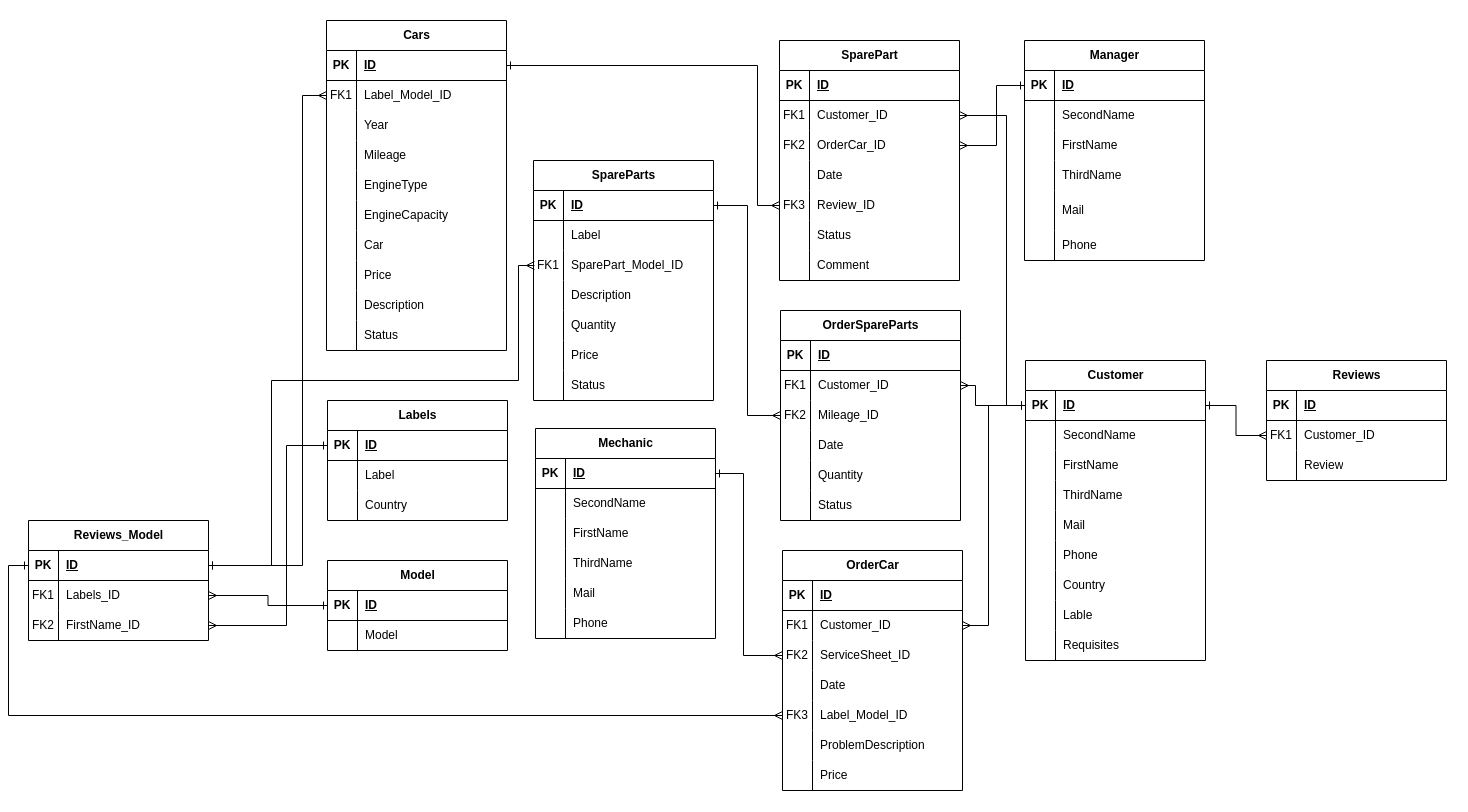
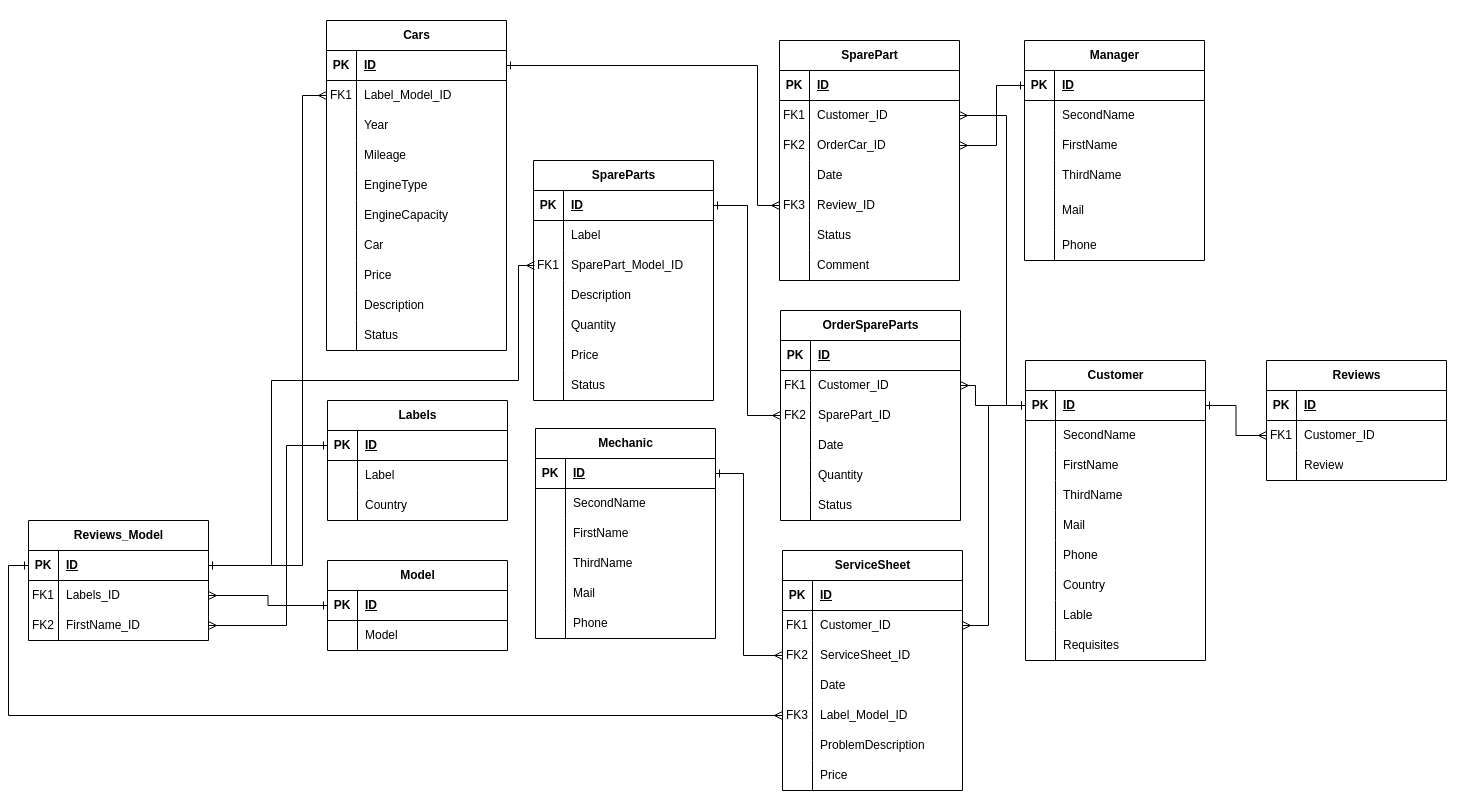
node "Mileage_ID": label "Mileage_ID" -> "SparePart_ID"
node "OrderCar": label "OrderCar" -> "ServiceSheet"
